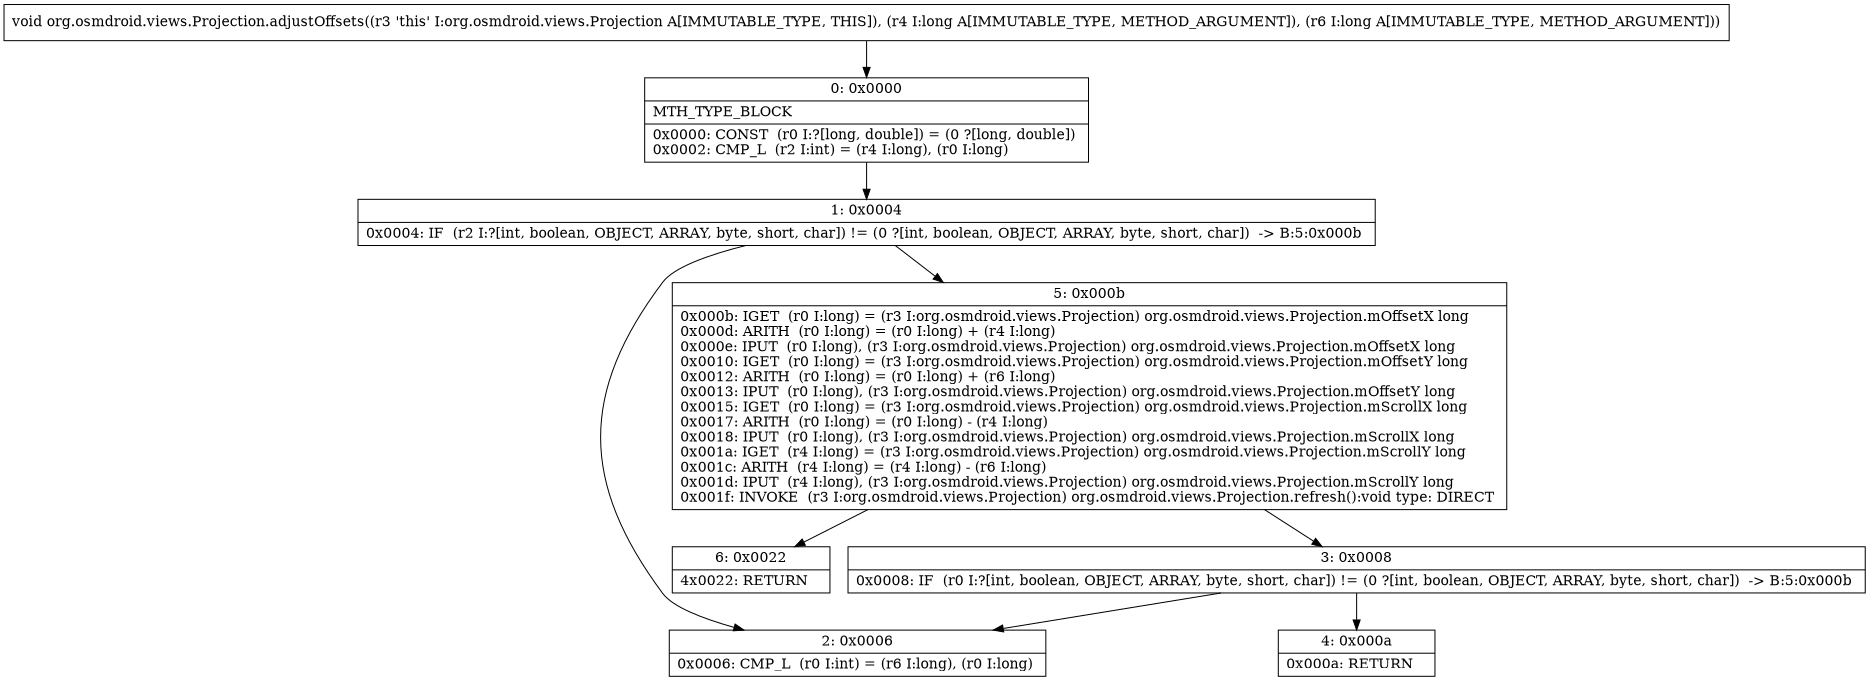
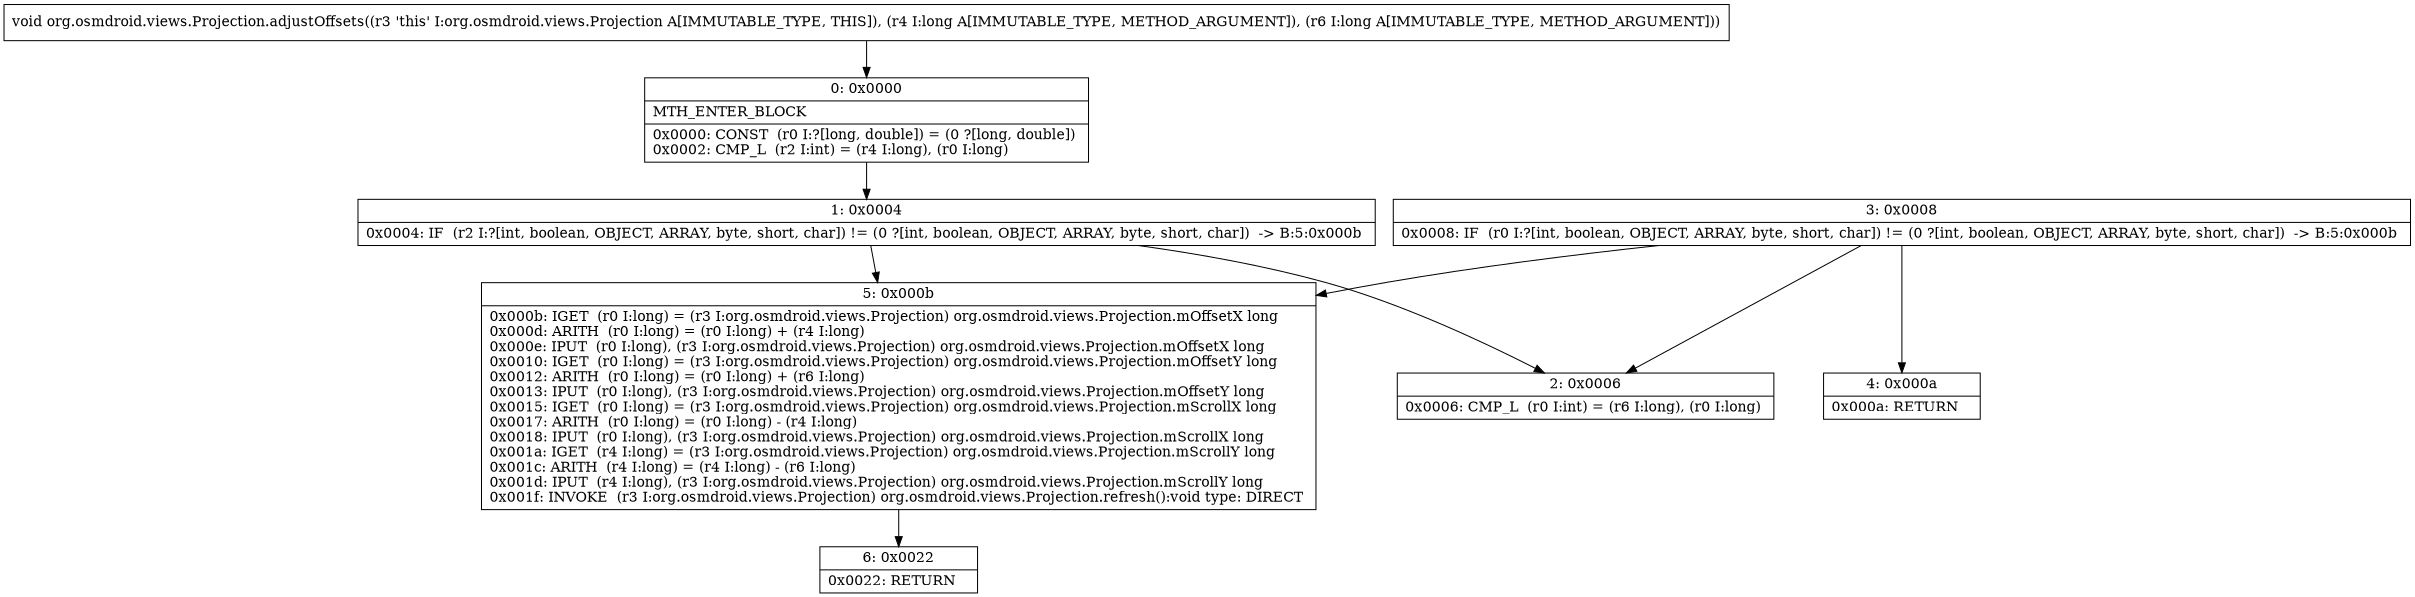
node "0: 0x0000": text "MTH_TYPE_BLOCK" -> "MTH_ENTER_BLOCK"
edge "5: 0x000b" -> "3: 0x0008": reversed
node "6: 0x0022": text "4x0022: RETURN" -> "0x0022: RETURN"
